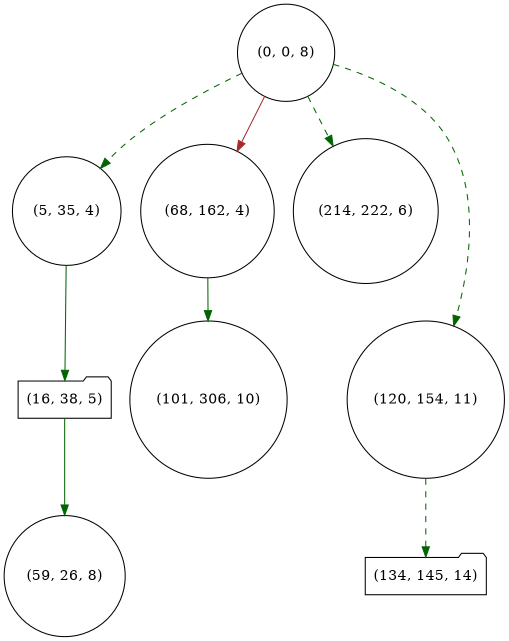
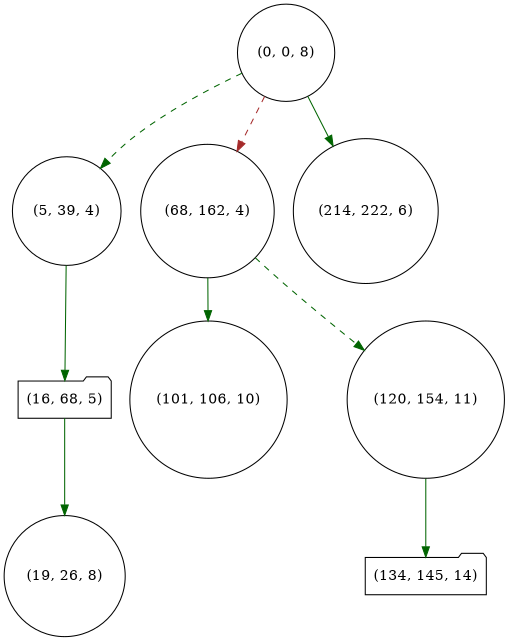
edge "(0, 0, 8)" -> "(214, 222, 6)": style dashed -> solid
edge "(0, 0, 8)" -> "(68, 162, 4)": style solid -> dashed
edge "(0, 0, 8)" -> "(120, 154, 11)": now "(68, 162, 4)" -> "(120, 154, 11)"
node "(5, 35, 4)": label "(5, 35, 4)" -> "(5, 39, 4)"
node "(16, 38, 5)": label "(16, 38, 5)" -> "(16, 68, 5)"
node "(101, 306, 10)": label "(101, 306, 10)" -> "(101, 106, 10)"
edge "(120, 154, 11)" -> "(134, 145, 14)": style dashed -> solid
node "(59, 26, 8)": label "(59, 26, 8)" -> "(19, 26, 8)"
